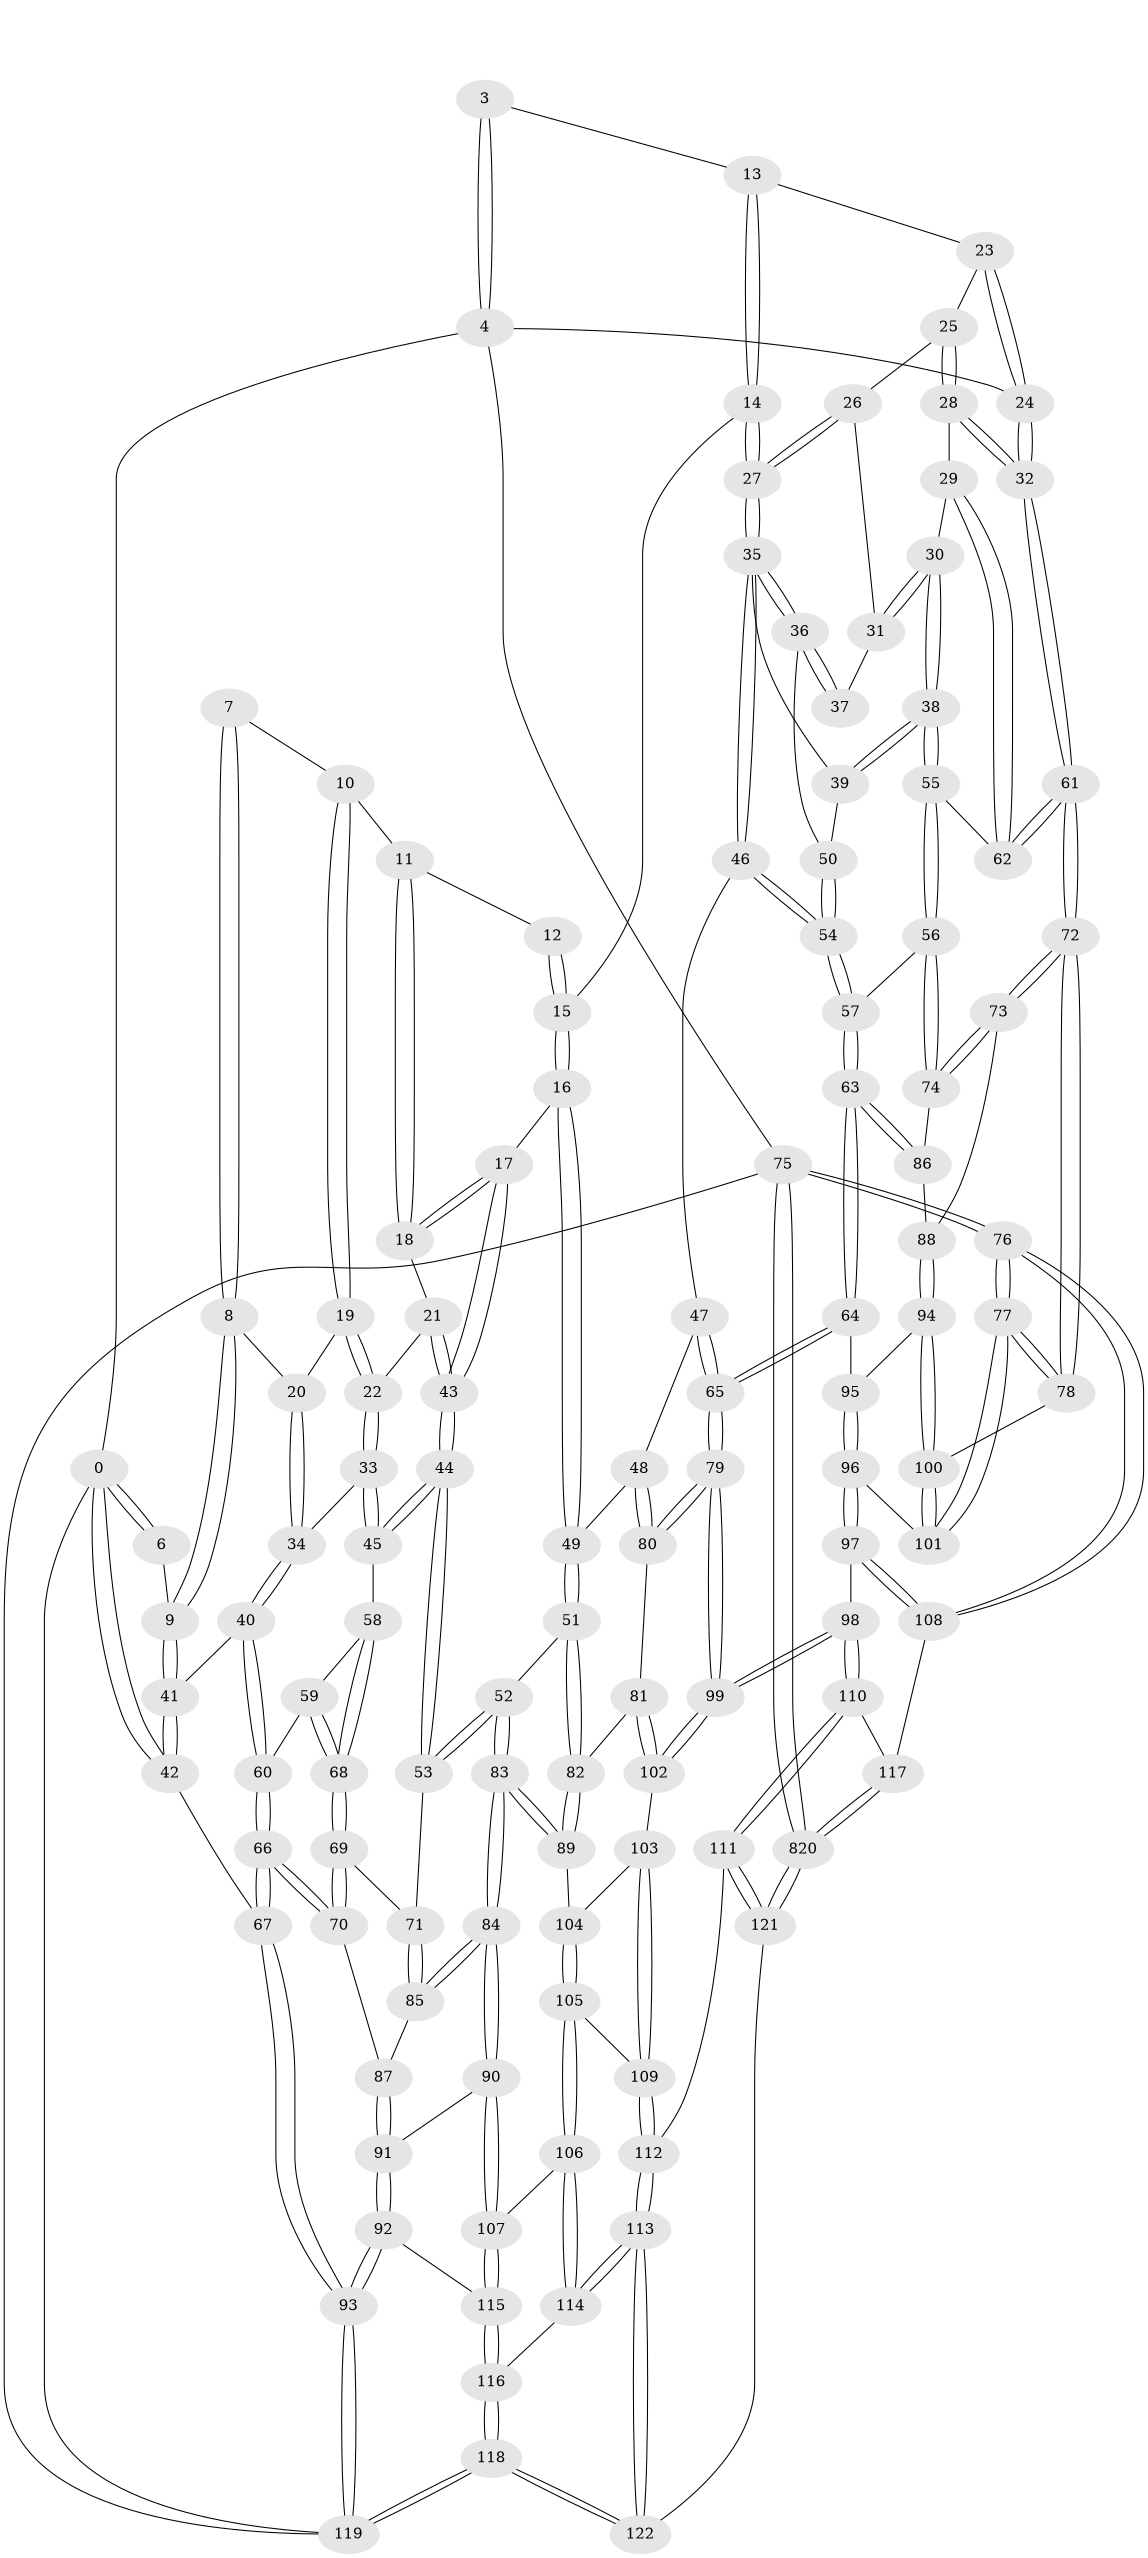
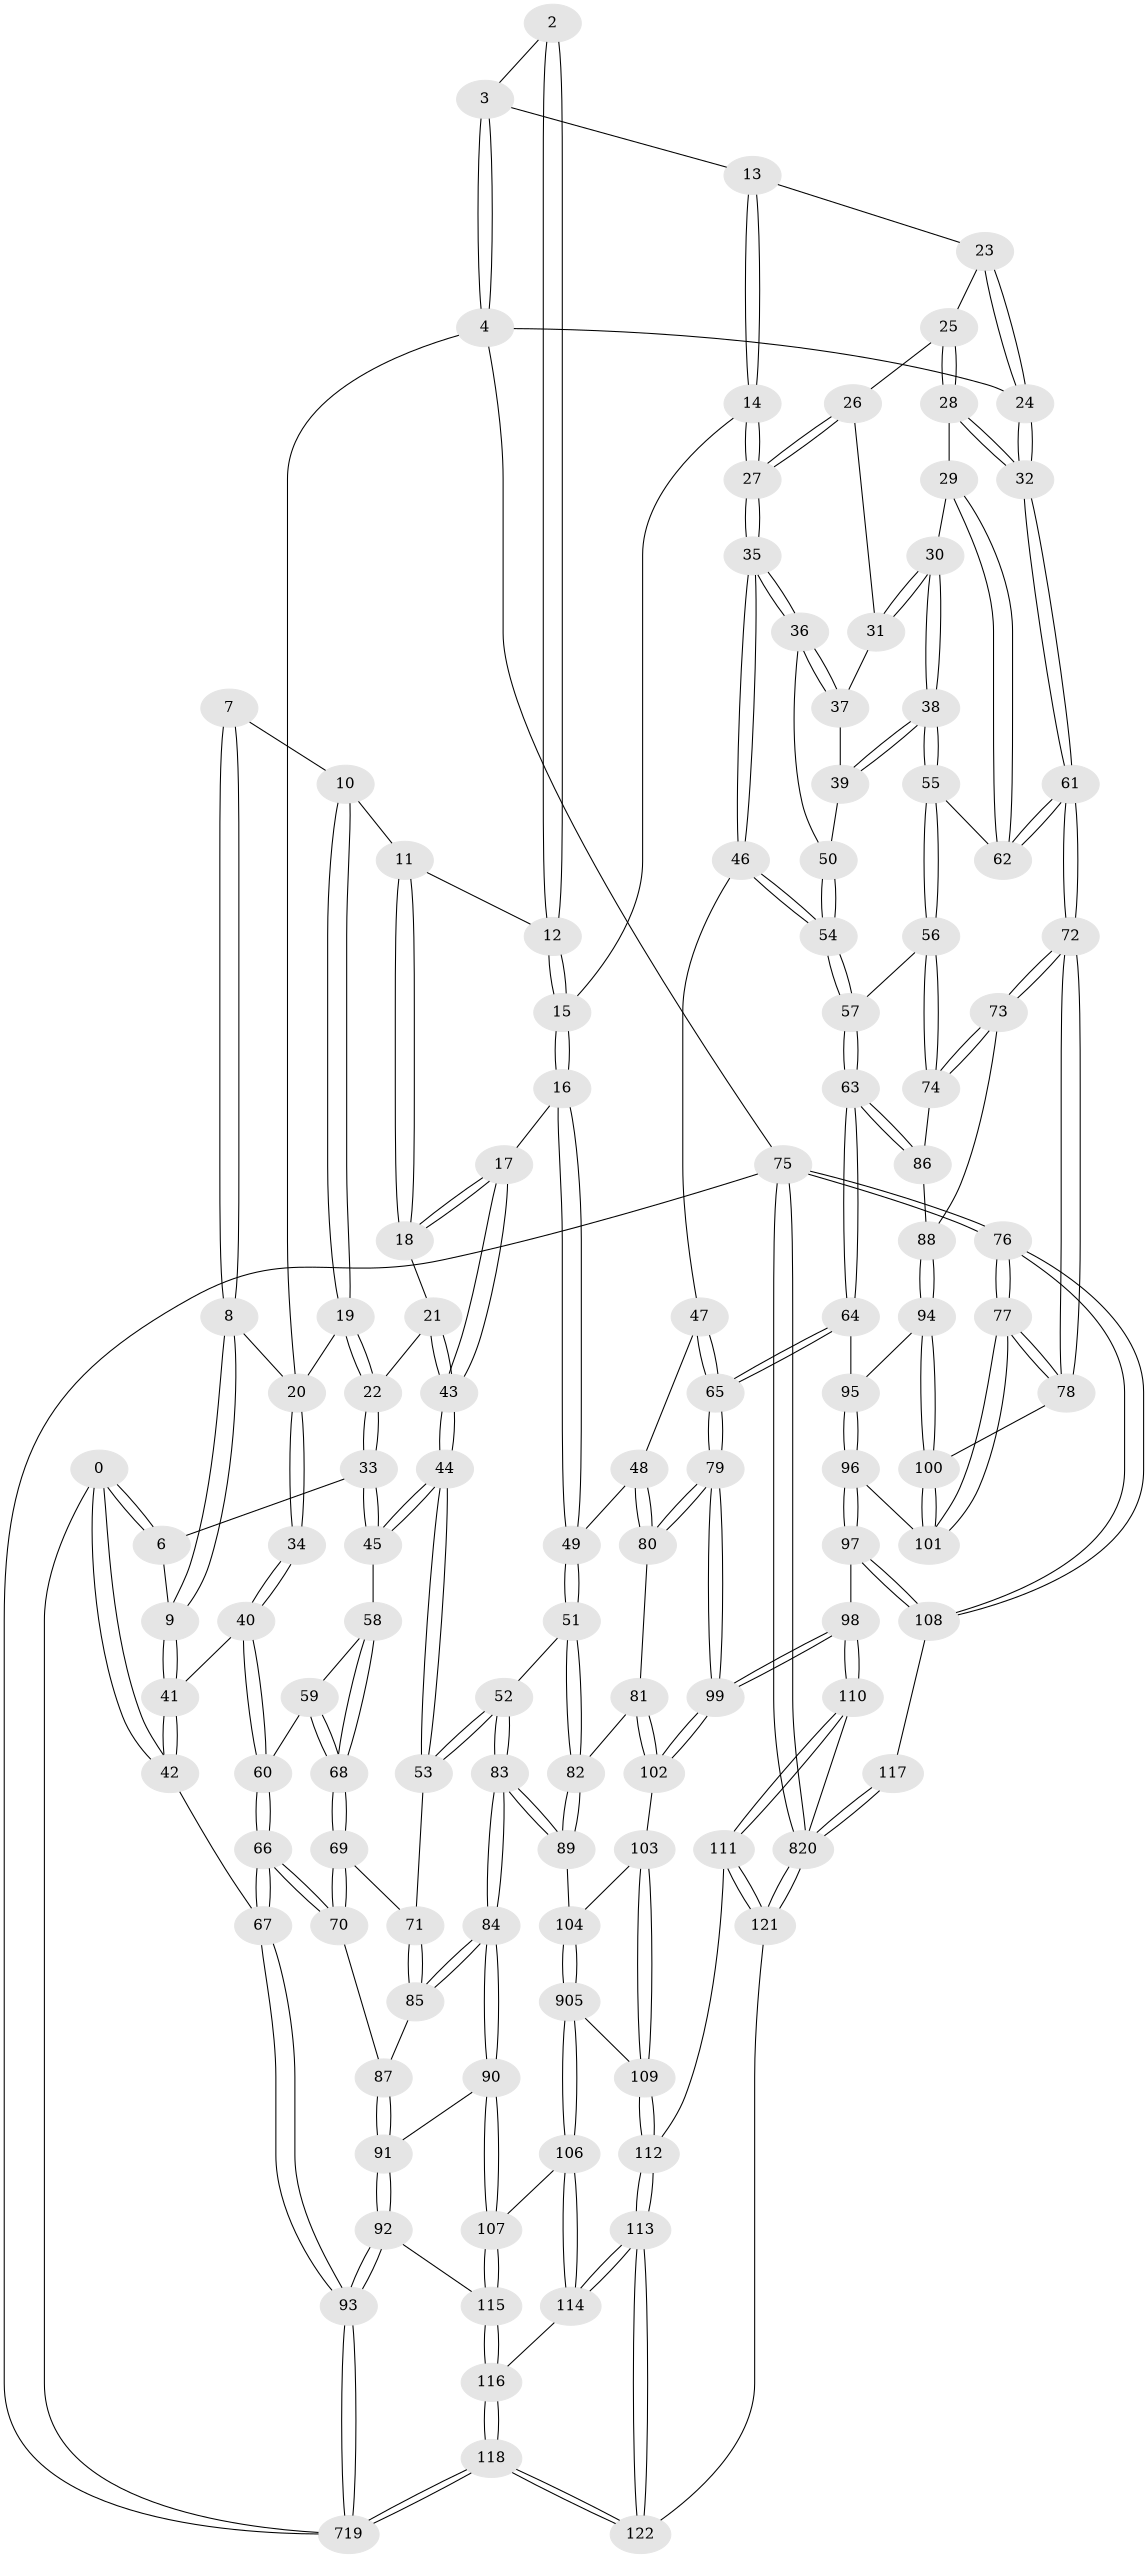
node "2": added
edge "35" -- "39": now "37" -- "39"
edge "4" -- "0": now "4" -- "20"
edge "33" -- "34": now "33" -- "6"
edge "110" -- "117": now "110" -- "820"
node "105": label "105" -> "905"
node "119": label "119" -> "719"
